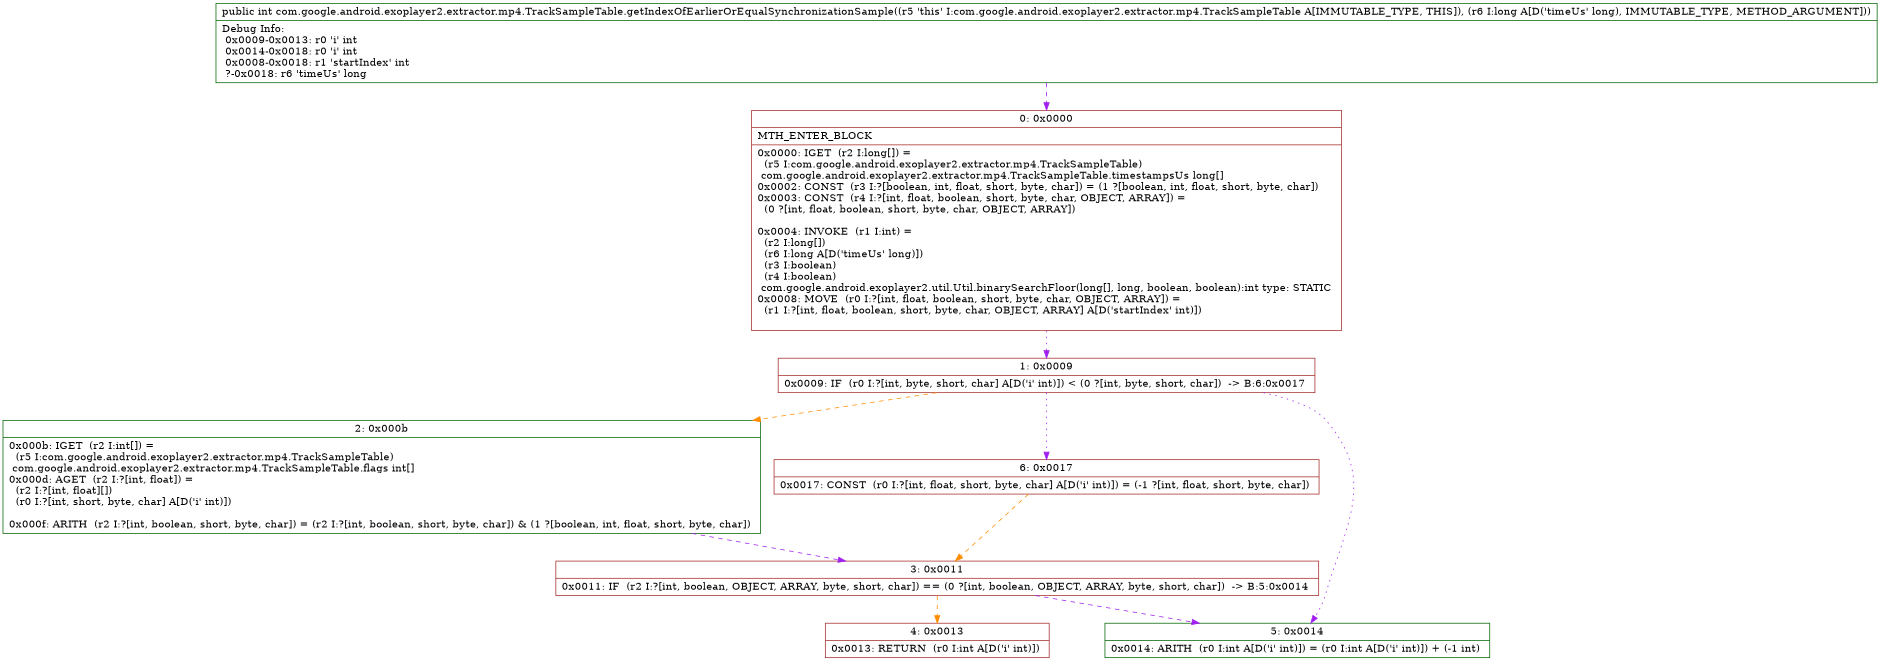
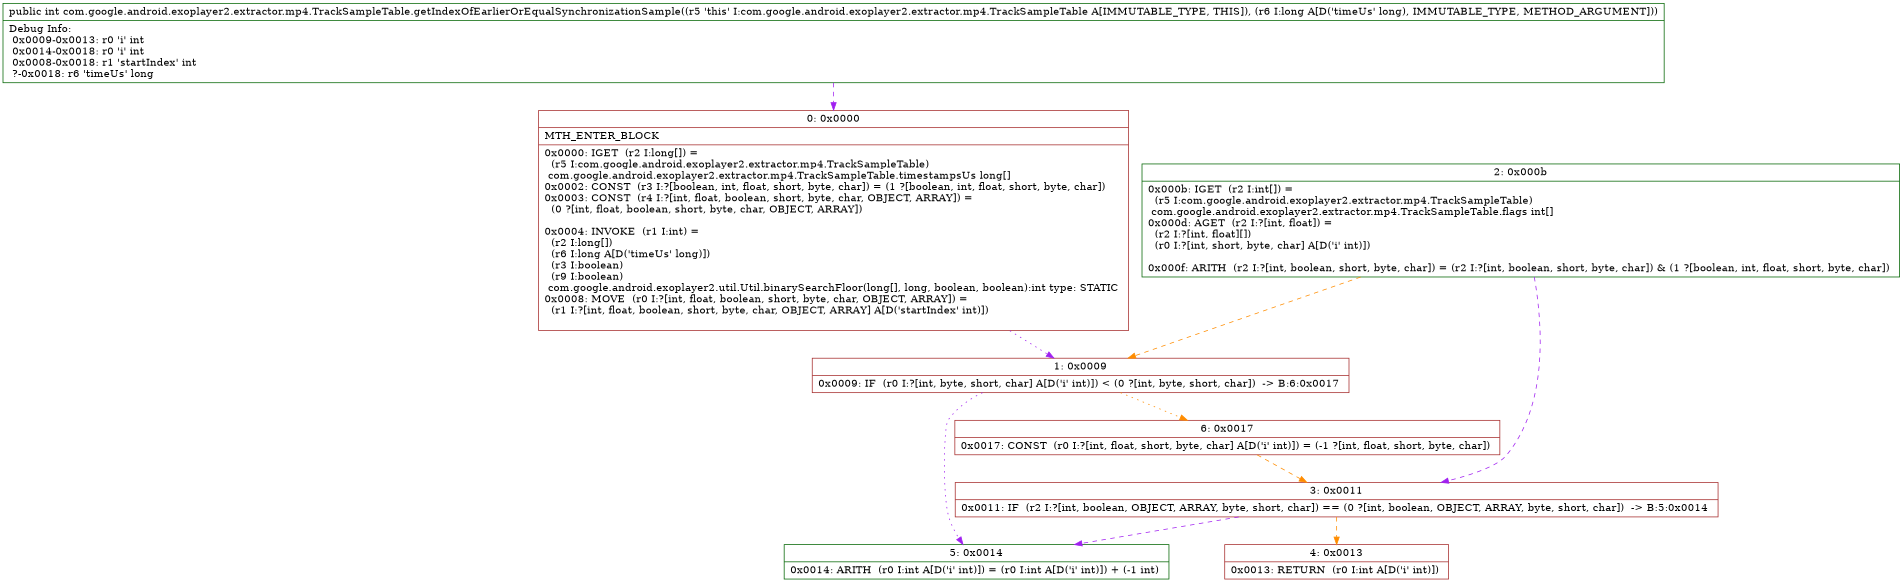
node "0: 0x0000": text "(r4 I:boolean)" -> "(r9 I:boolean)"
edge "1: 0x0009" -> "2: 0x000b": reversed
edge "1: 0x0009" -> "6: 0x0017": color purple -> darkorange
